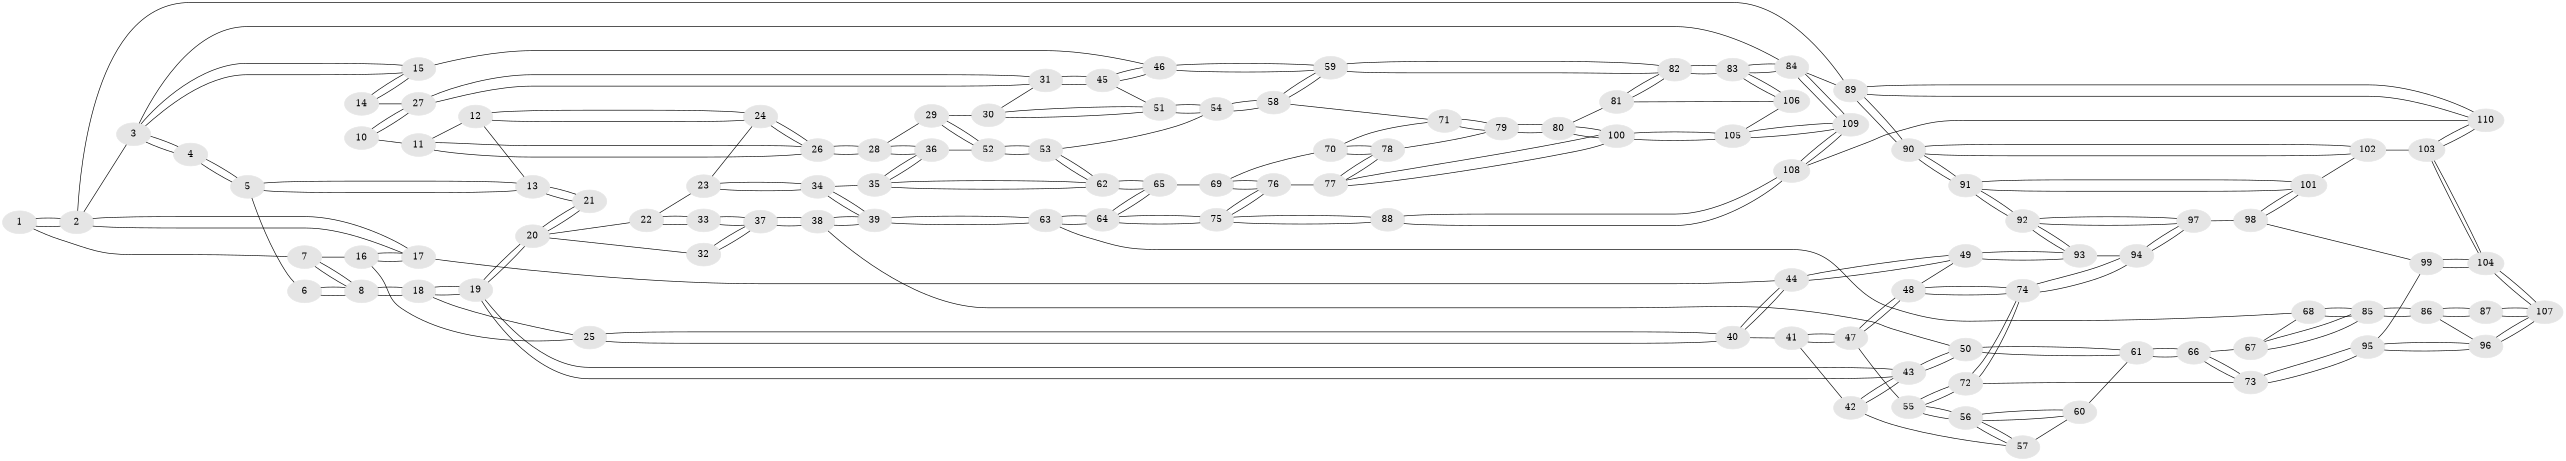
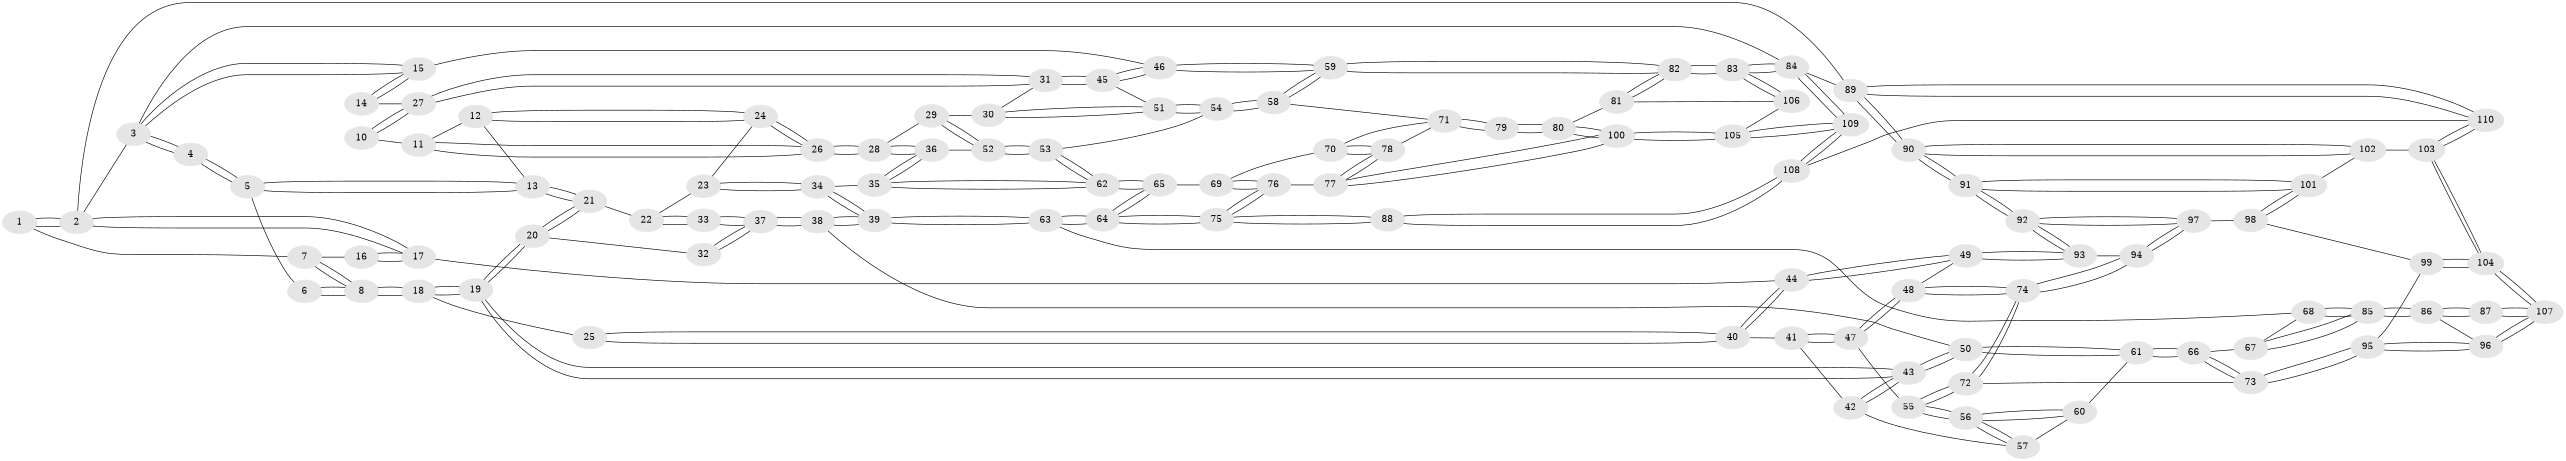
edge "79" -- "78": now "71" -- "78"
edge "22" -- "20": now "22" -- "21"
edge "16" -- "25": removed
